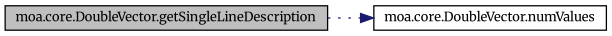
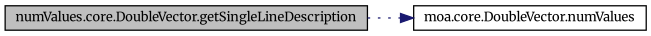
node "moa.core.DoubleVector.getSingleLineDescription": label "moa.core.DoubleVector.getSingleLineDescription" -> "numValues.core.DoubleVector.getSingleLineDescription"
